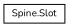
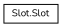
node "Spine.Slot": label "Spine.Slot" -> "Slot.Slot"
